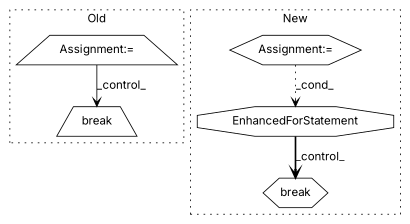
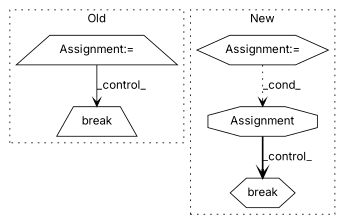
node "EnhancedForStatement": label "EnhancedForStatement" -> "Assignment"
